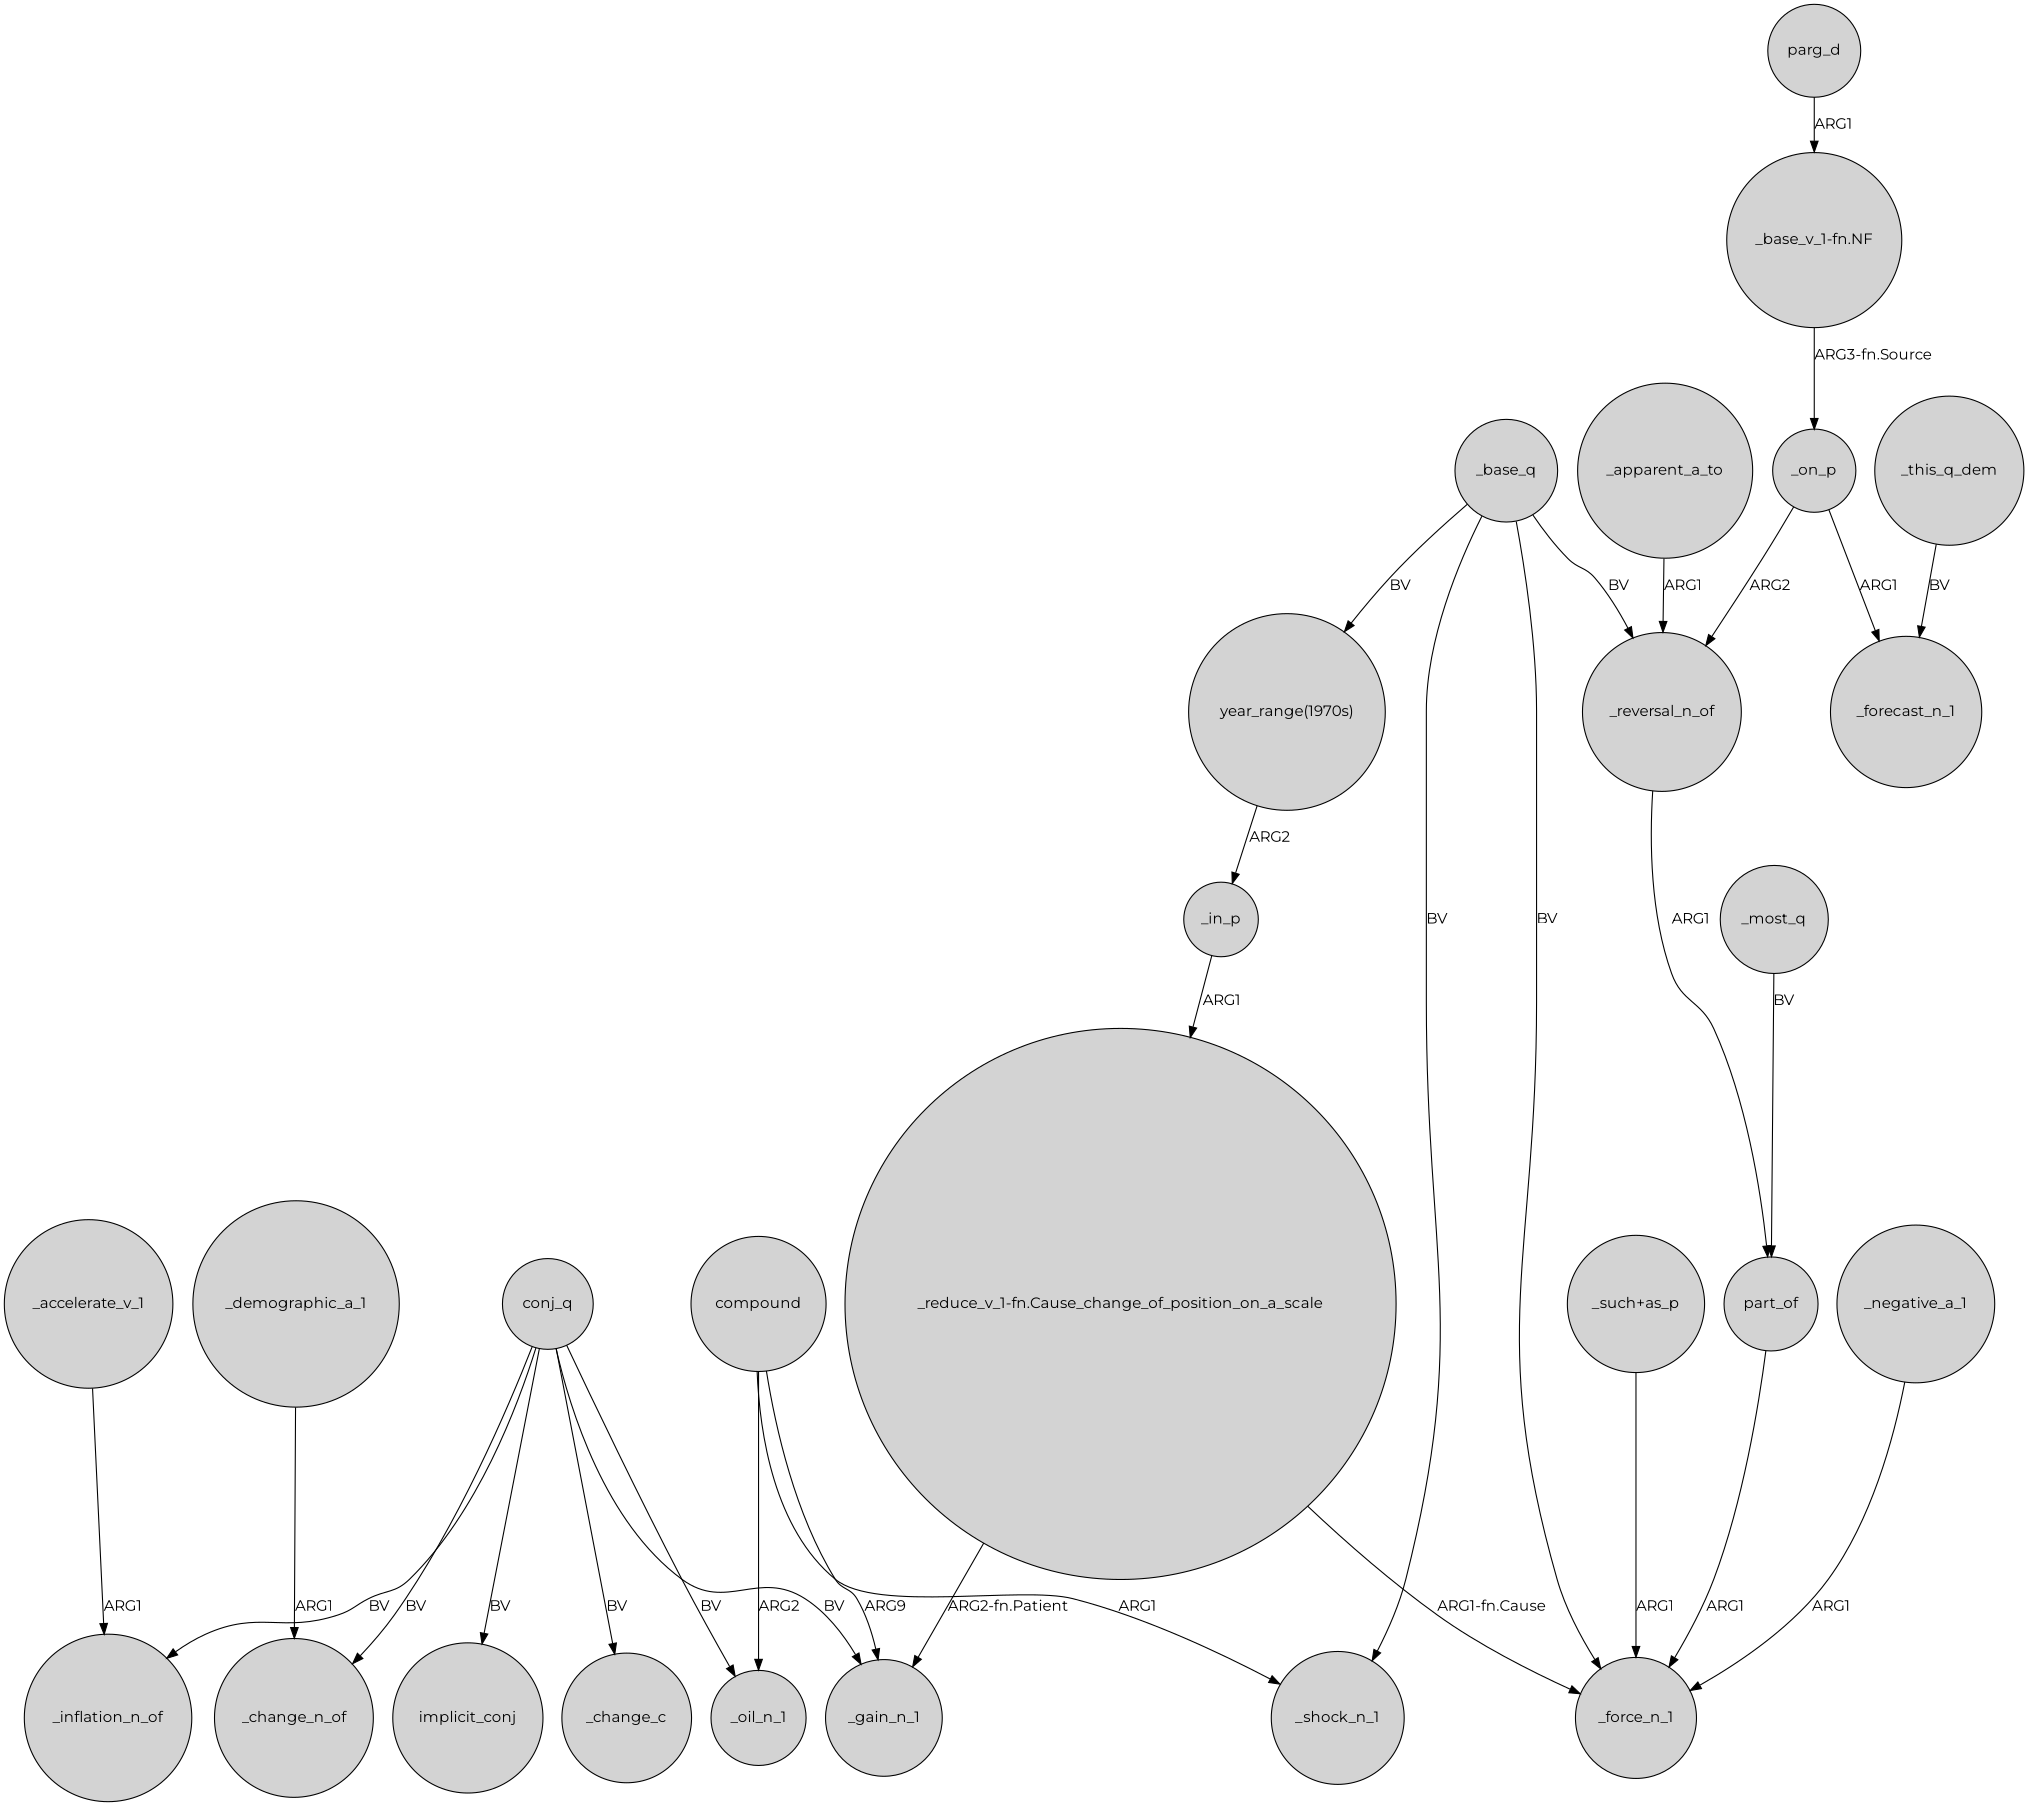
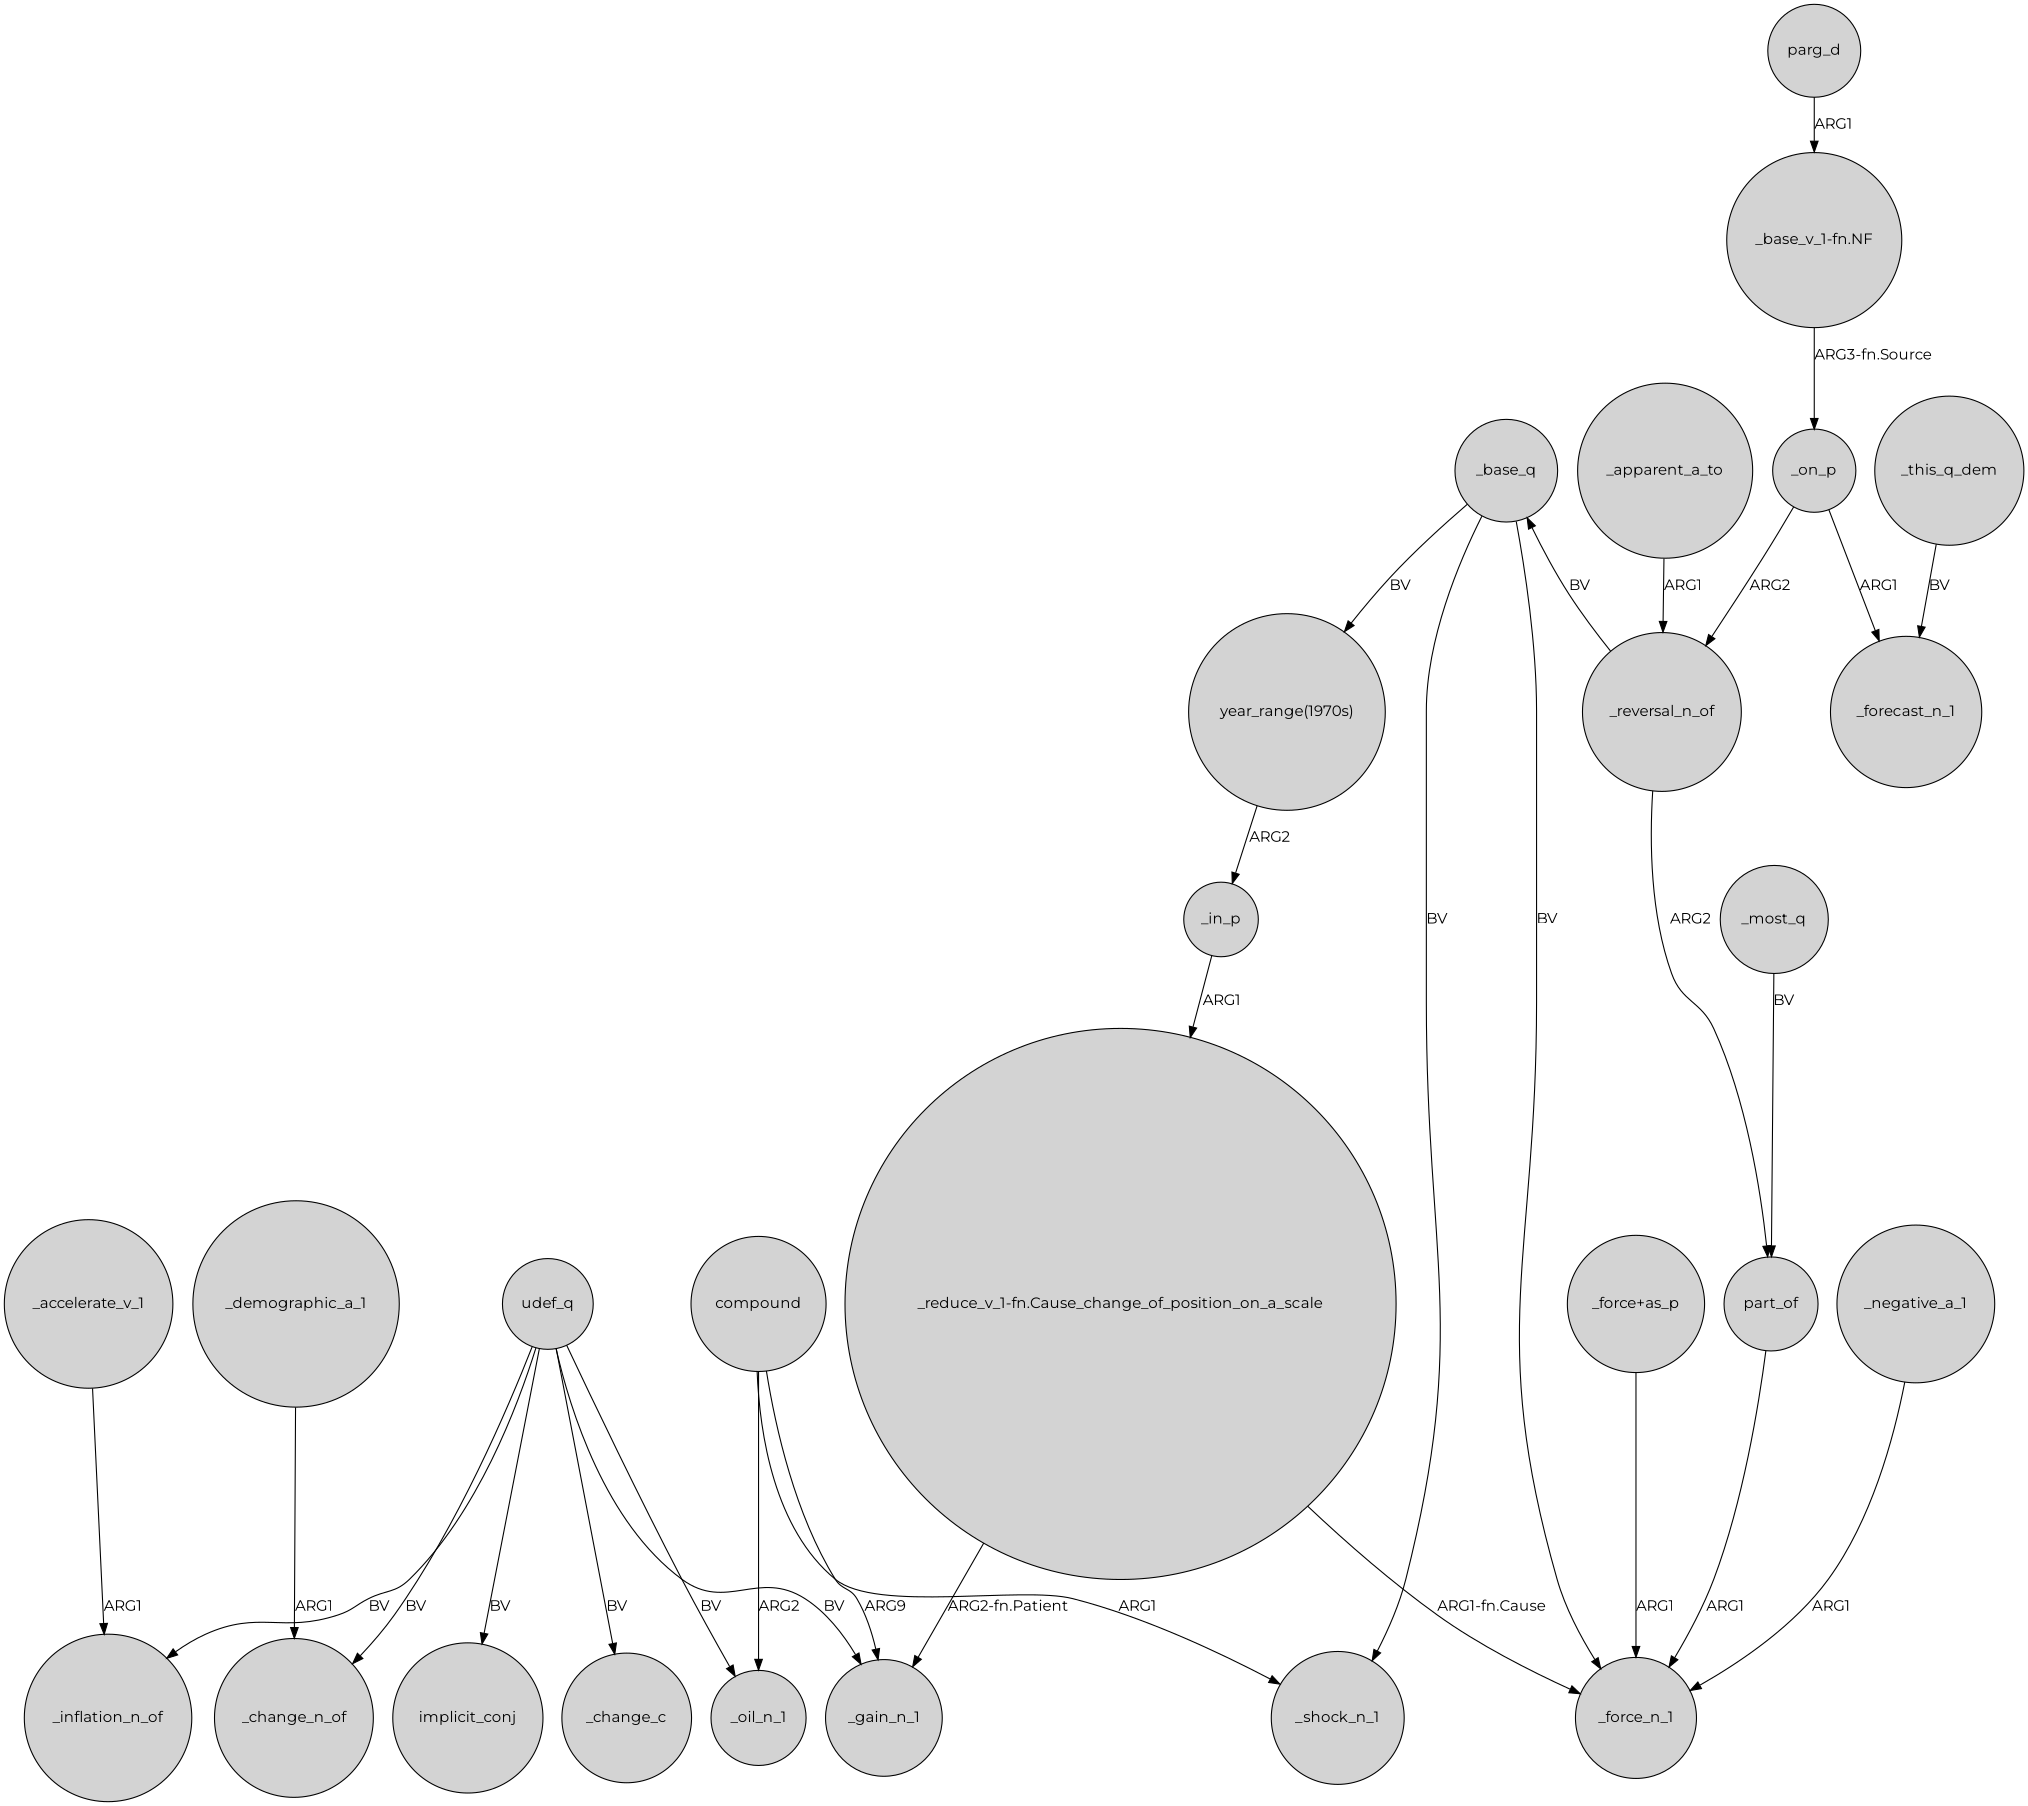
edge "_base_q" -> "_reversal_n_of": reversed
edge "_reversal_n_of" -> "part_of": label "ARG1" -> "ARG2"
node "conj_q": label "conj_q" -> "udef_q"
node "_such+as_p": label "_such+as_p" -> "_force+as_p"
